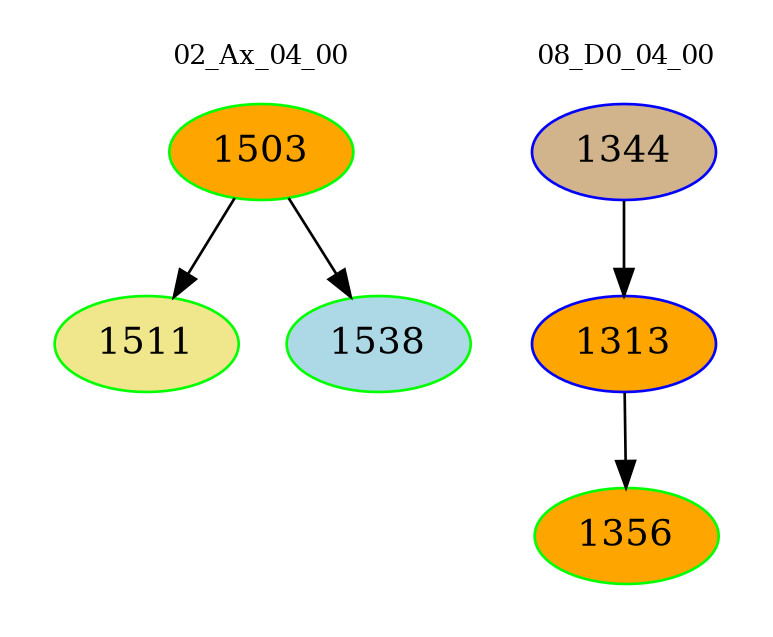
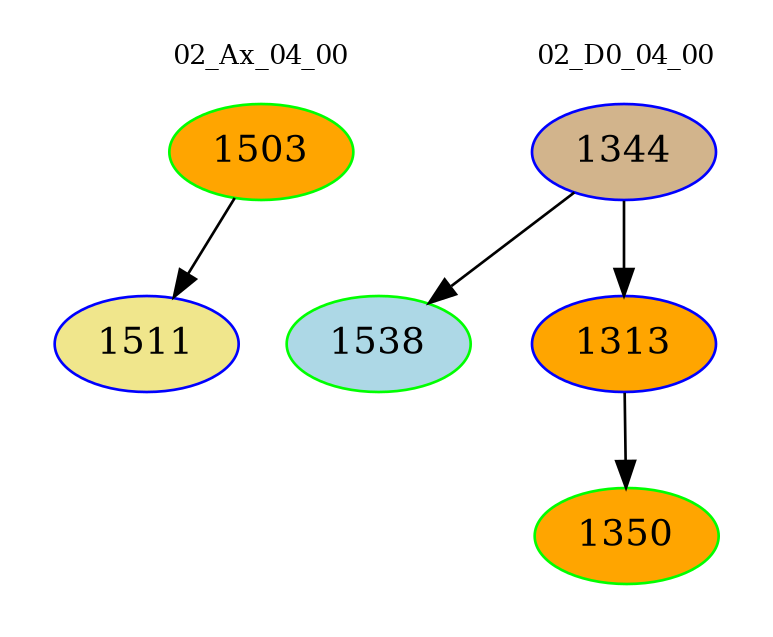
cluster "08_D0_04_00": label "08_D0_04_00" -> "02_D0_04_00"
edge "1503" -> "1538": now "1344" -> "1538"
node "1511": color green -> blue
node "1356": label "1356" -> "1350"
